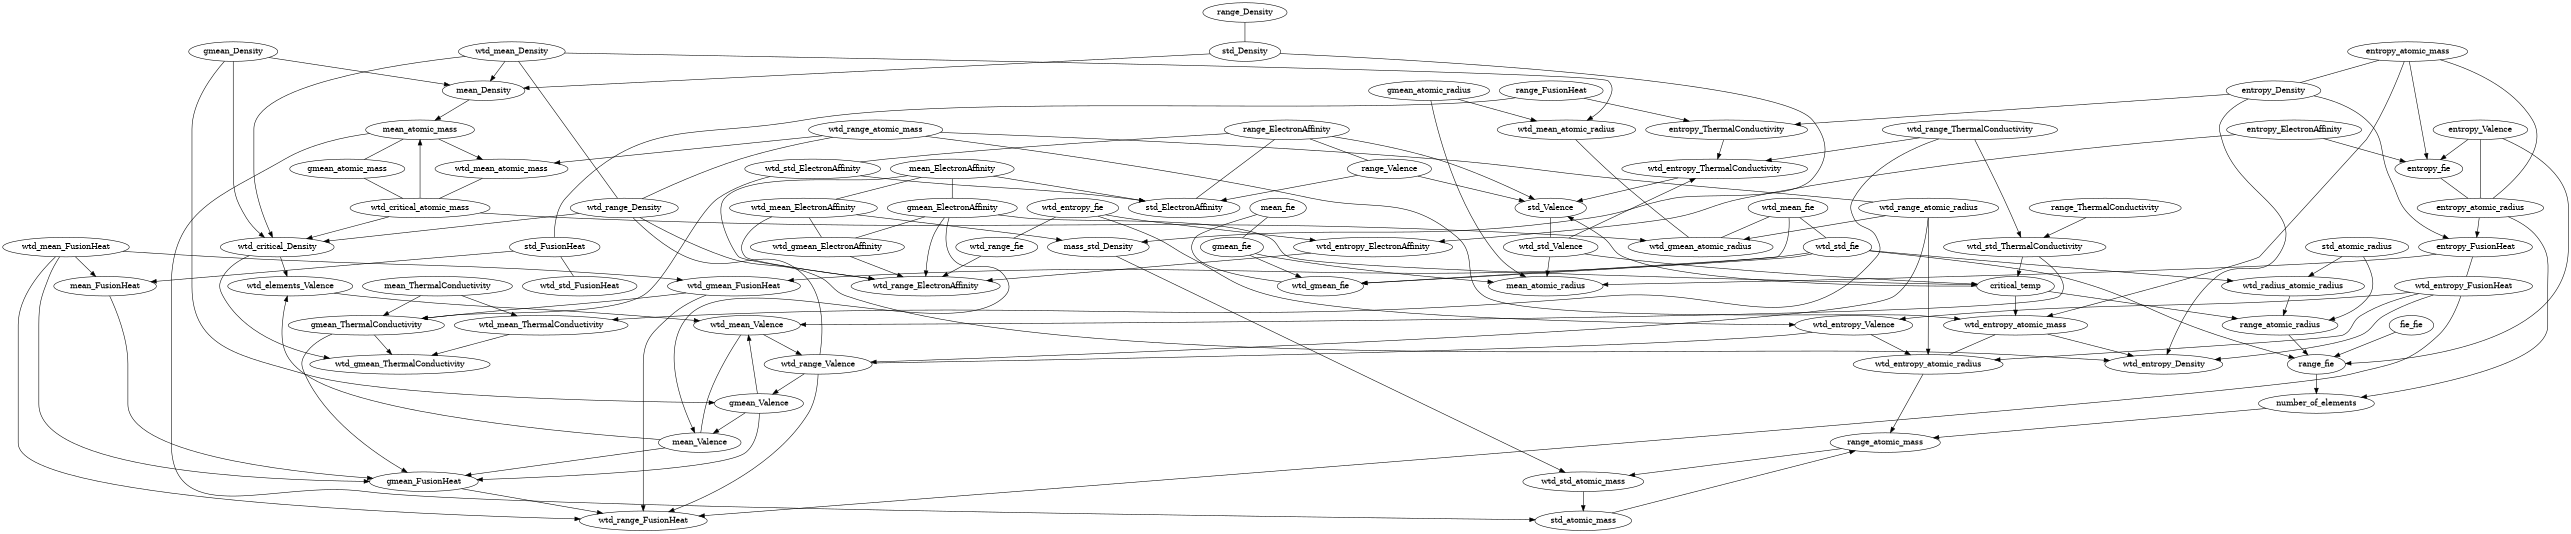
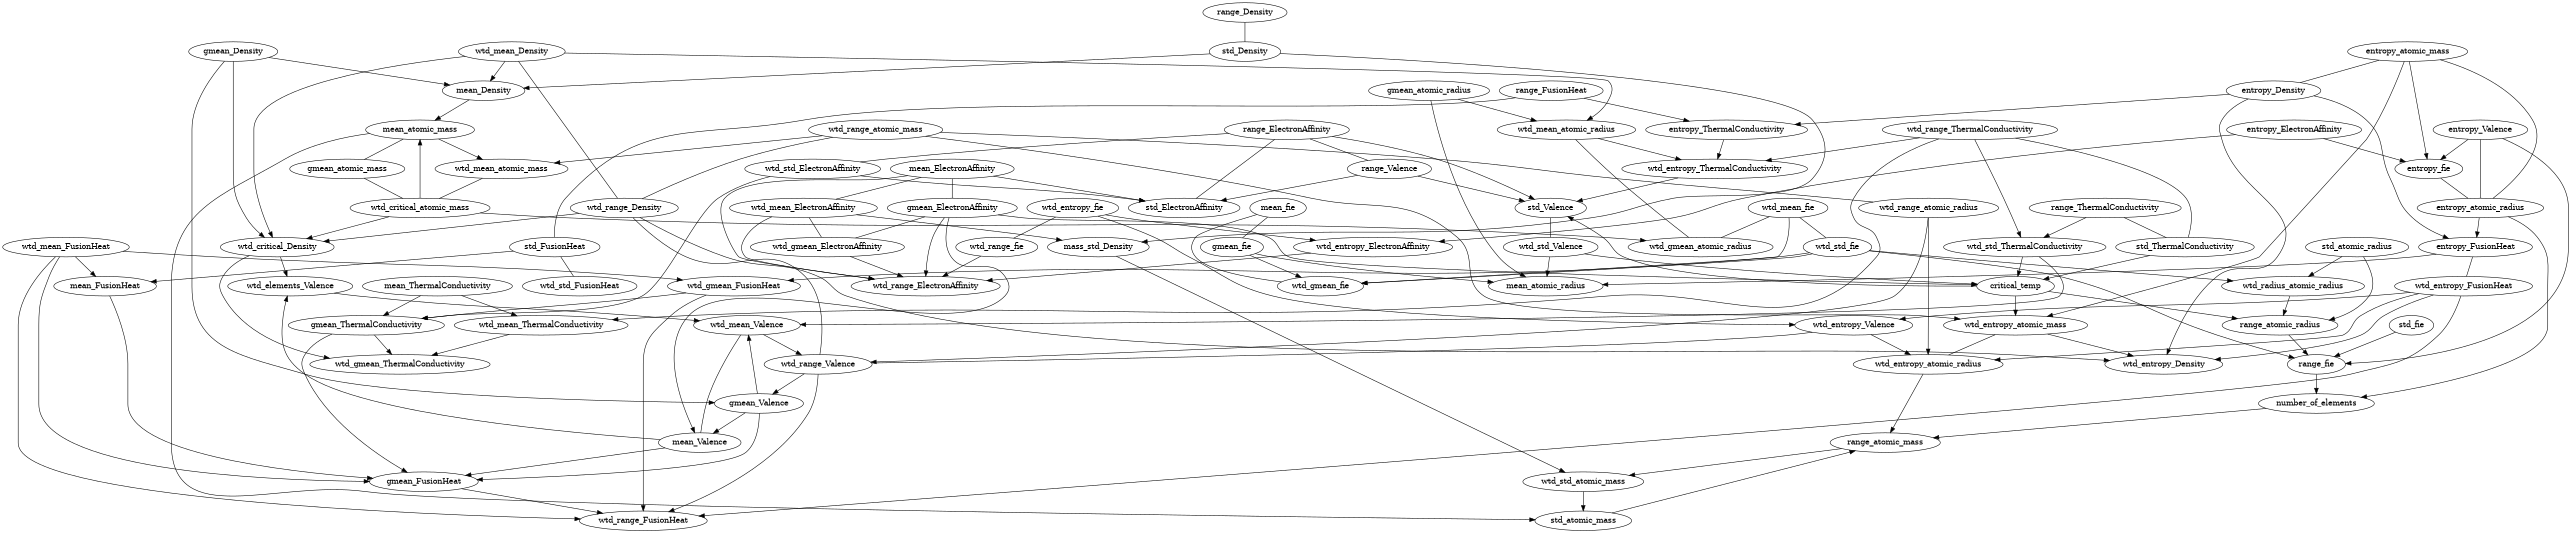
edge "wtd_entropy_ThermalConductivity" -- "wtd_std_Valence": now "wtd_entropy_ThermalConductivity" -- "wtd_mean_atomic_radius"
edge "wtd_range_atomic_radius" -- "wtd_gmean_atomic_radius": removed
node "std_ThermalConductivity": added
node "fie_fie": label "fie_fie" -> "std_fie"
